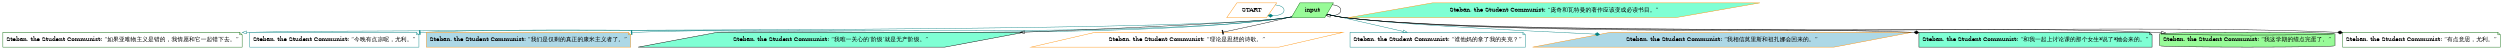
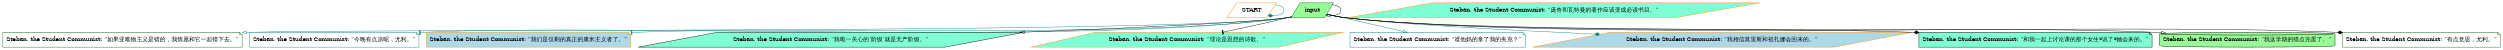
node "Steban, the Student Communist: “理论是思想的诗歌。”": fillcolor white -> aquamarine
